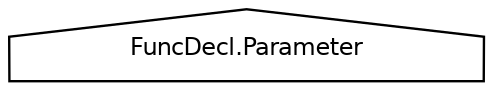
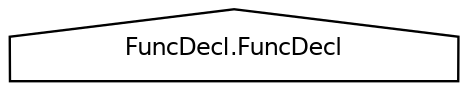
node "FuncDecl.Parameter": label "FuncDecl.Parameter" -> "FuncDecl.FuncDecl"
